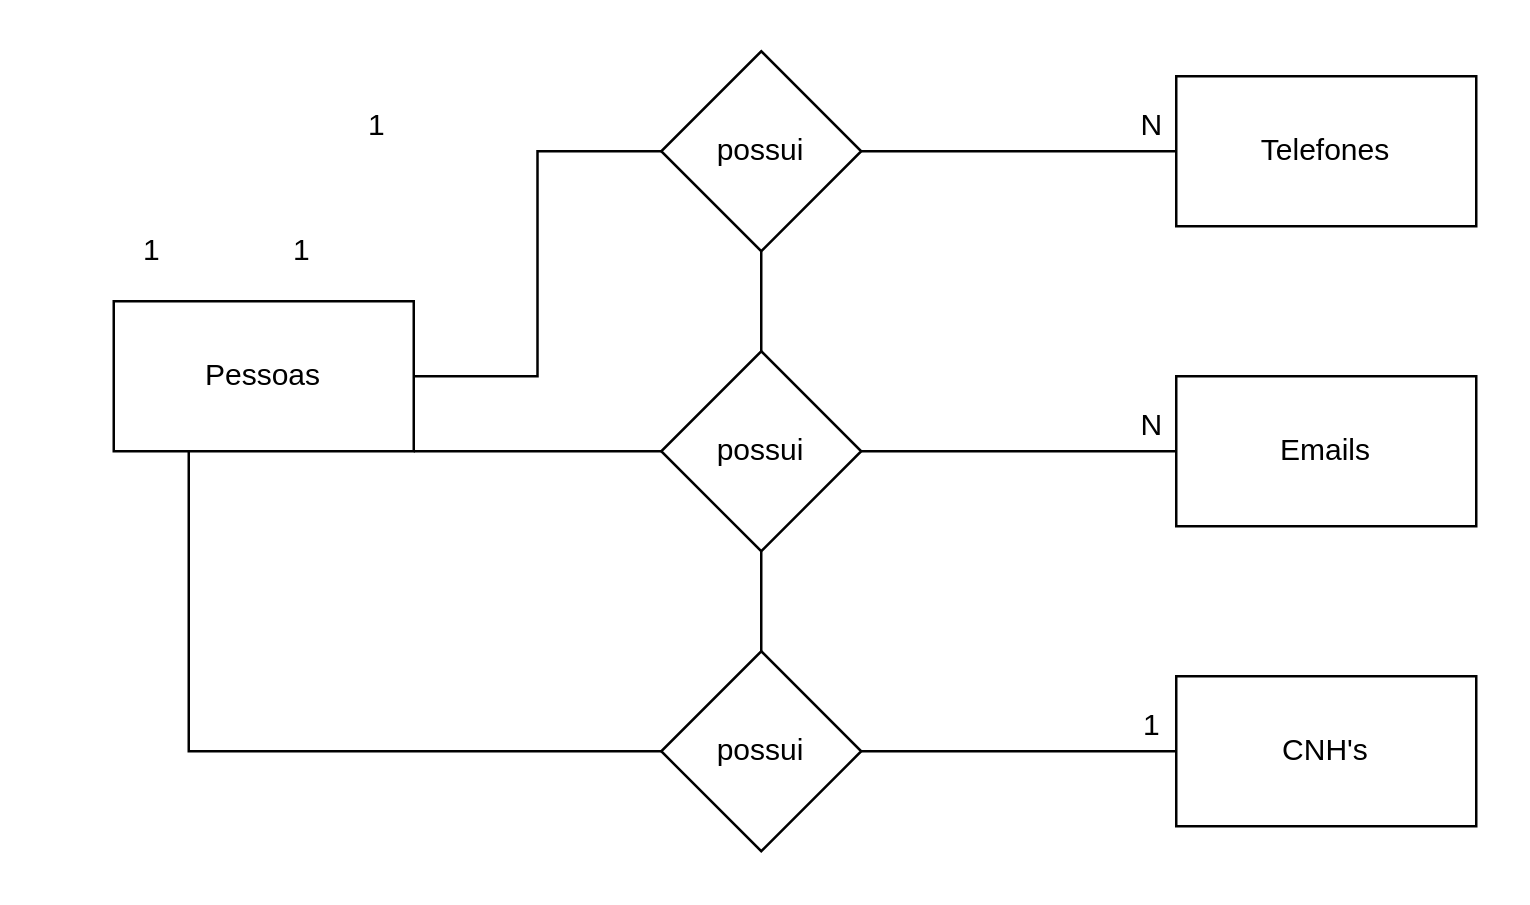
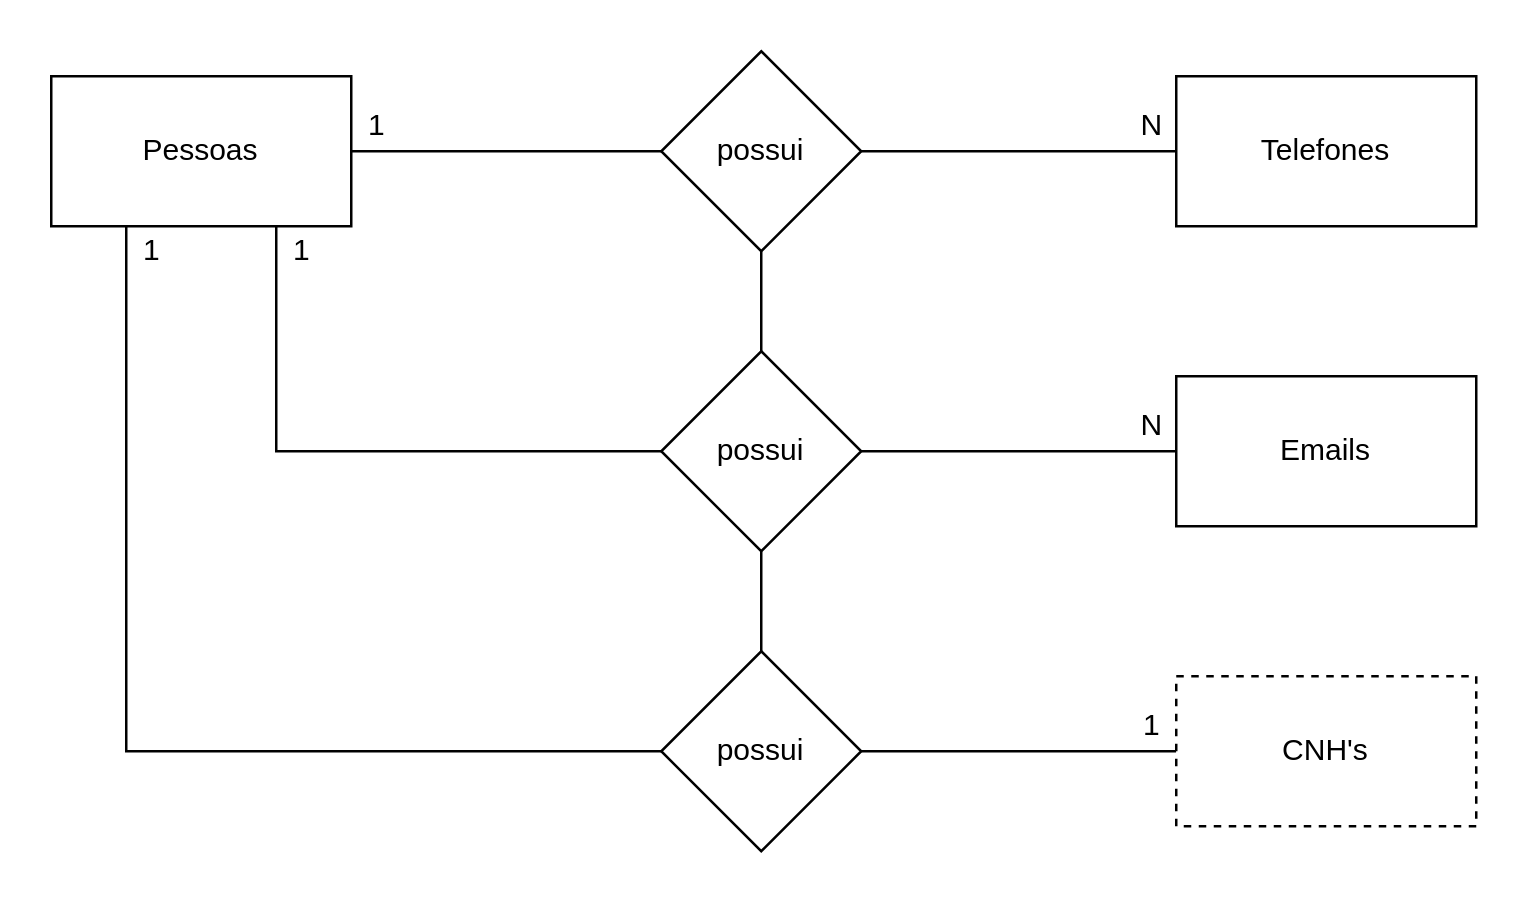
node "Pessoas": moved (264, 376) -> (201, 151)
node "CNH's": style solid -> dashed
